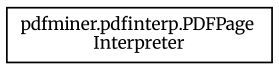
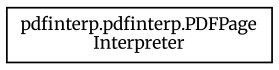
node "pdfminer.pdfinterp.PDFPage Interpreter": label "pdfminer.pdfinterp.PDFPage Interpreter" -> "pdfinterp.pdfinterp.PDFPage Interpreter"
